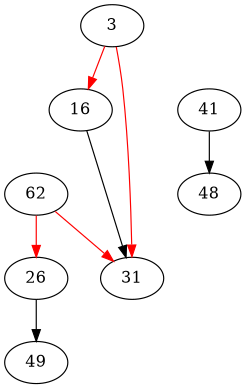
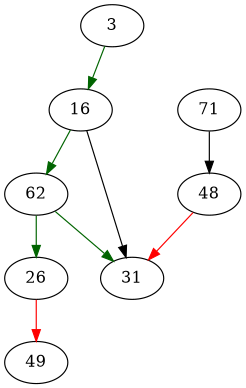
edge "3" -> "16": color red -> darkgreen
node "41": label "41" -> "71"
edge "3" -> "31": now "48" -> "31"
edge "16" -> "62": added
edge "62" -> "26": color red -> darkgreen
edge "62" -> "31": color red -> darkgreen
edge "26" -> "49": color black -> red
